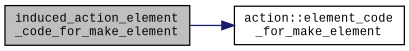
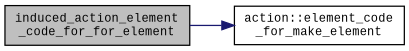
node "induced_action_element _code_for_make_element": label "induced_action_element _code_for_make_element" -> "induced_action_element _code_for_for_element"
